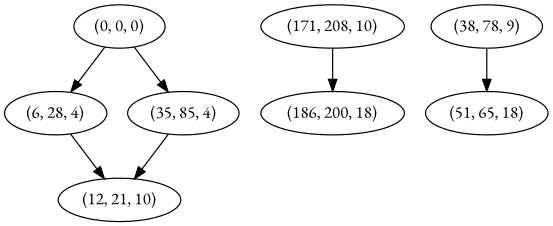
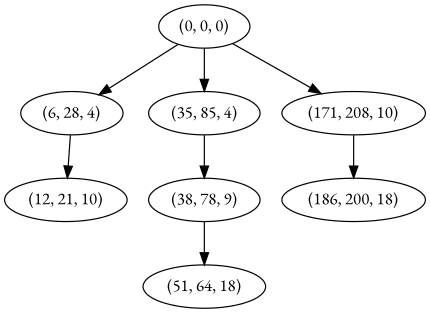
edge "(0, 0, 0)" -> "(171, 208, 10)": added
node "(51, 65, 18)": label "(51, 65, 18)" -> "(51, 64, 18)"
edge "(35, 85, 4)" -> "(12, 21, 10)": now "(35, 85, 4)" -> "(38, 78, 9)"
